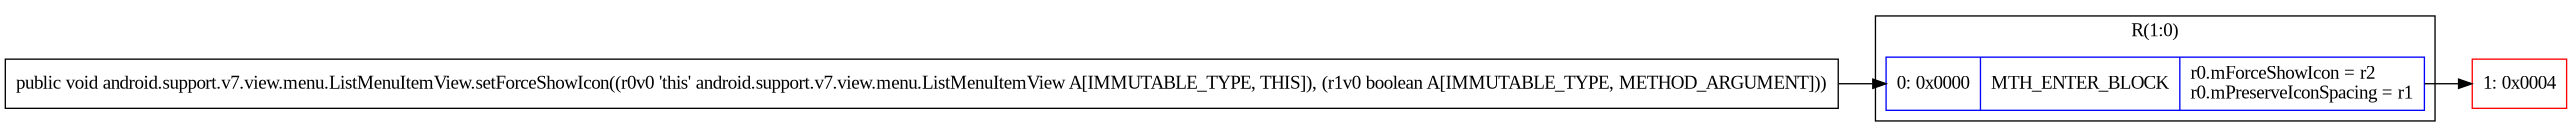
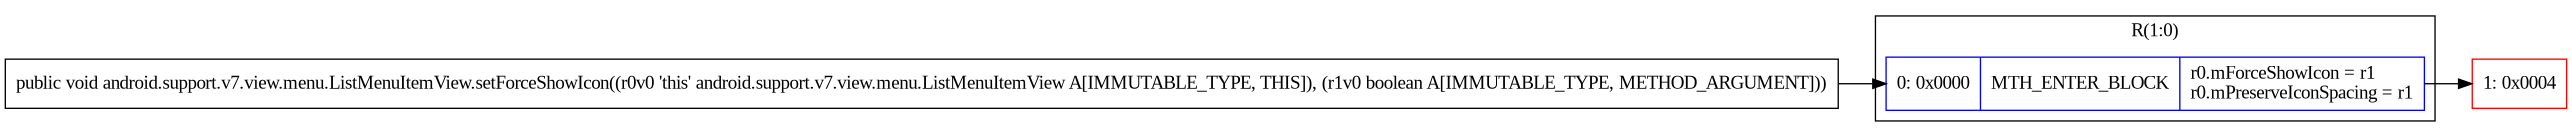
node "0: 0x0000": text "r0.mForceShowIcon = r2" -> "r0.mForceShowIcon = r1"
